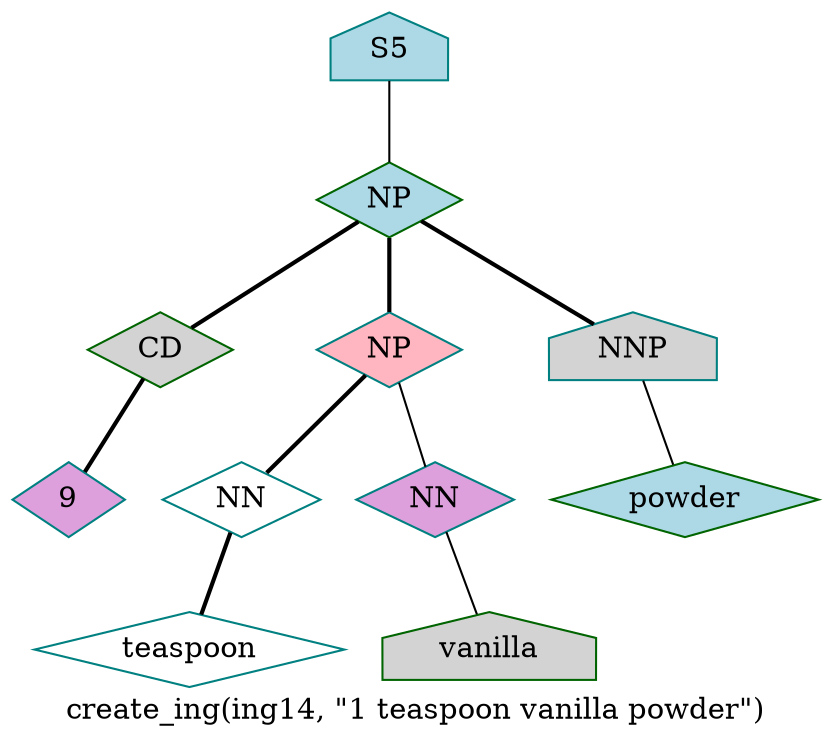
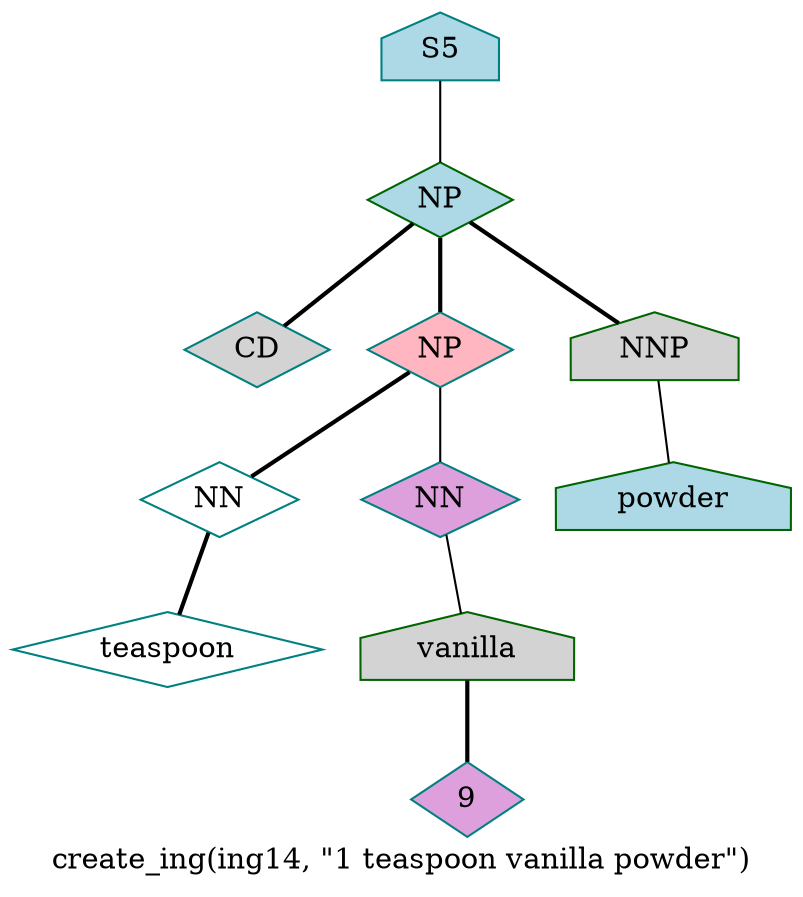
node "CD": color darkgreen -> teal
node "NNP": color teal -> darkgreen
edge "CD" -- "9": now "vanilla" -- "9"
node "powder": shape diamond -> house
